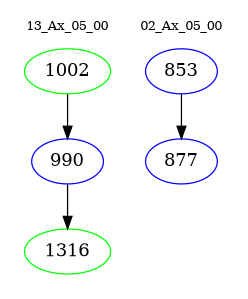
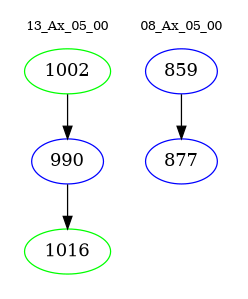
cluster "02_Ax_05_00": label "02_Ax_05_00" -> "08_Ax_05_00"
node "853": label "853" -> "859"
node "1316": label "1316" -> "1016"
